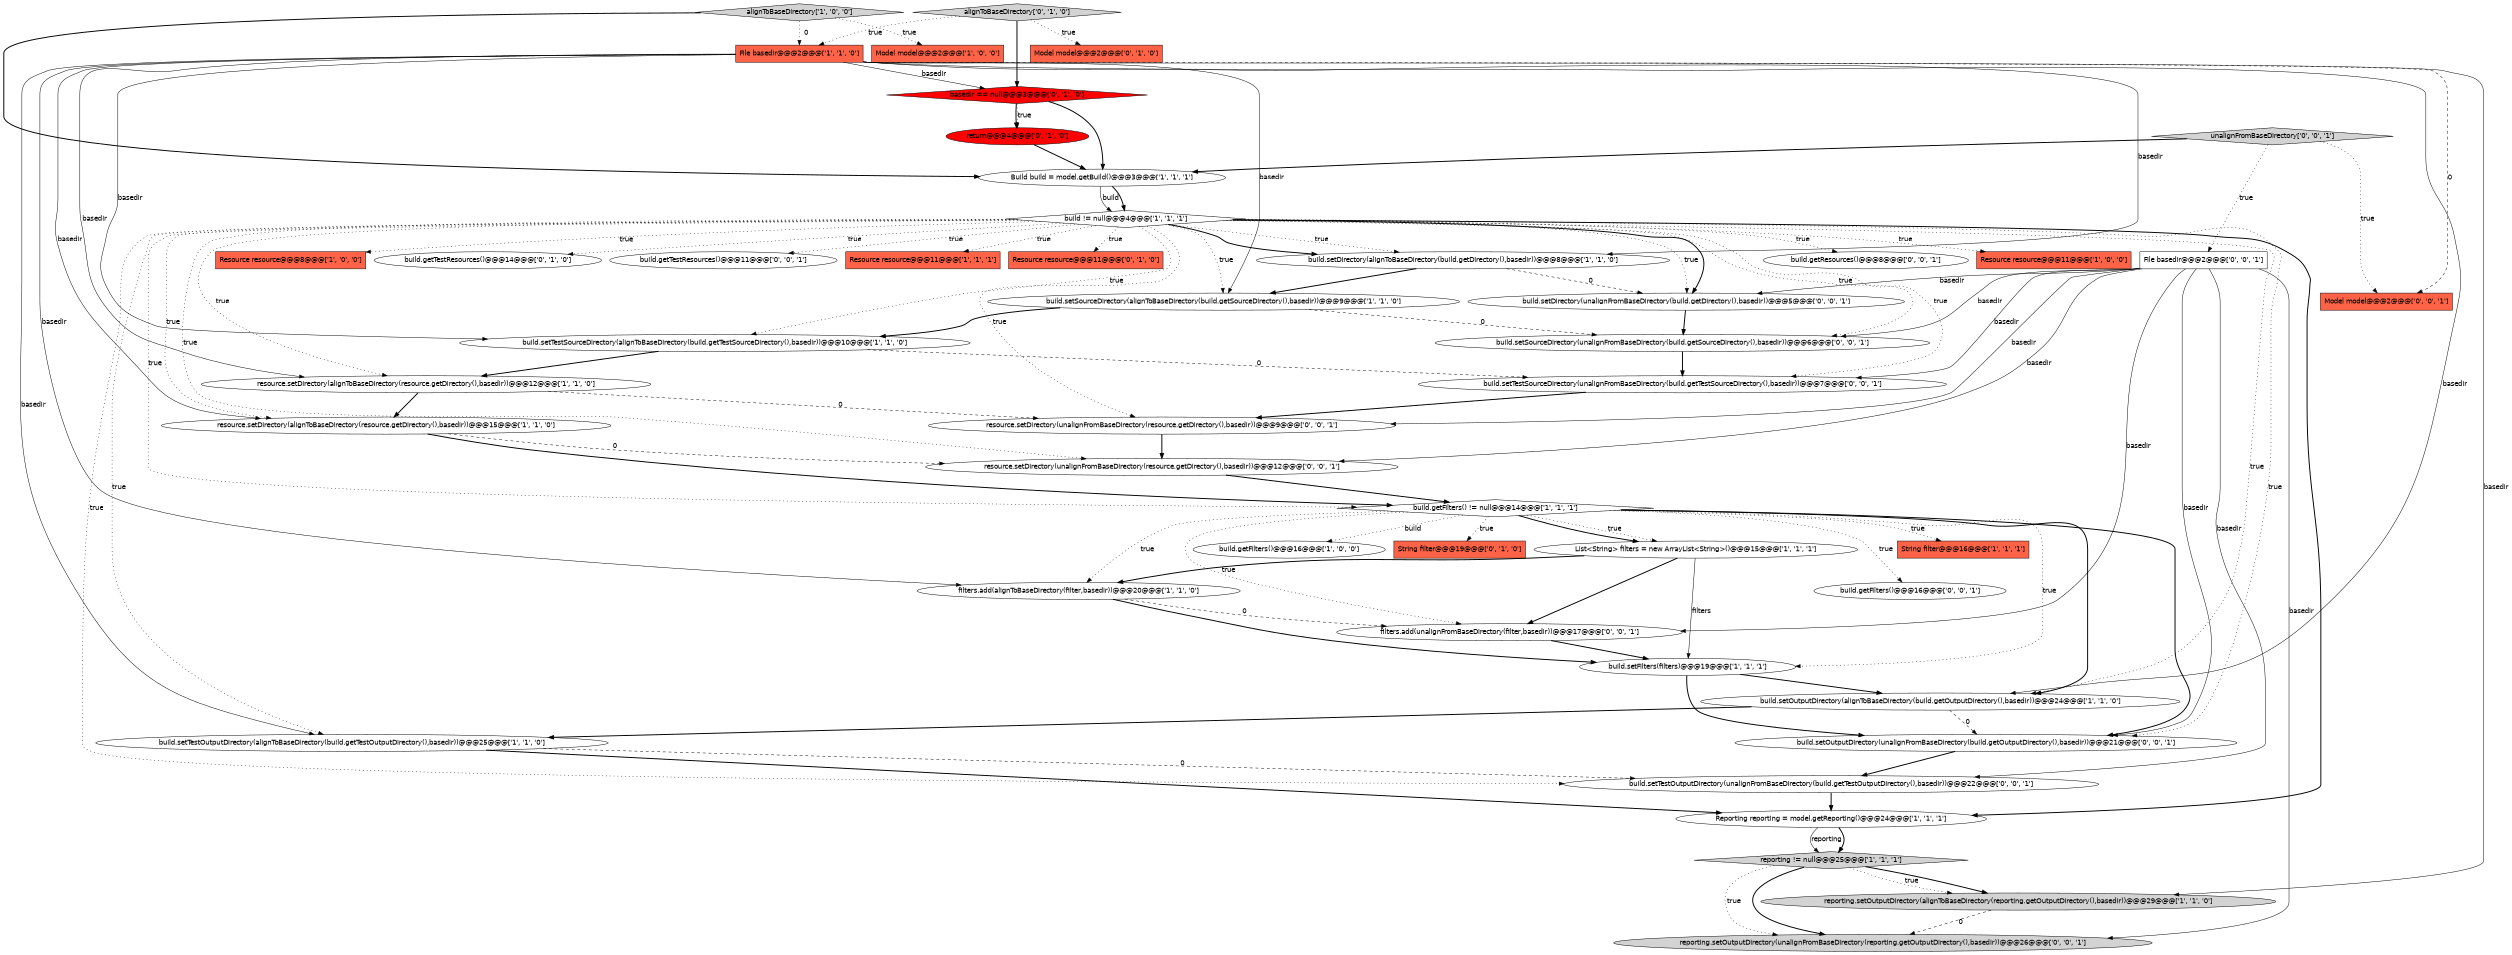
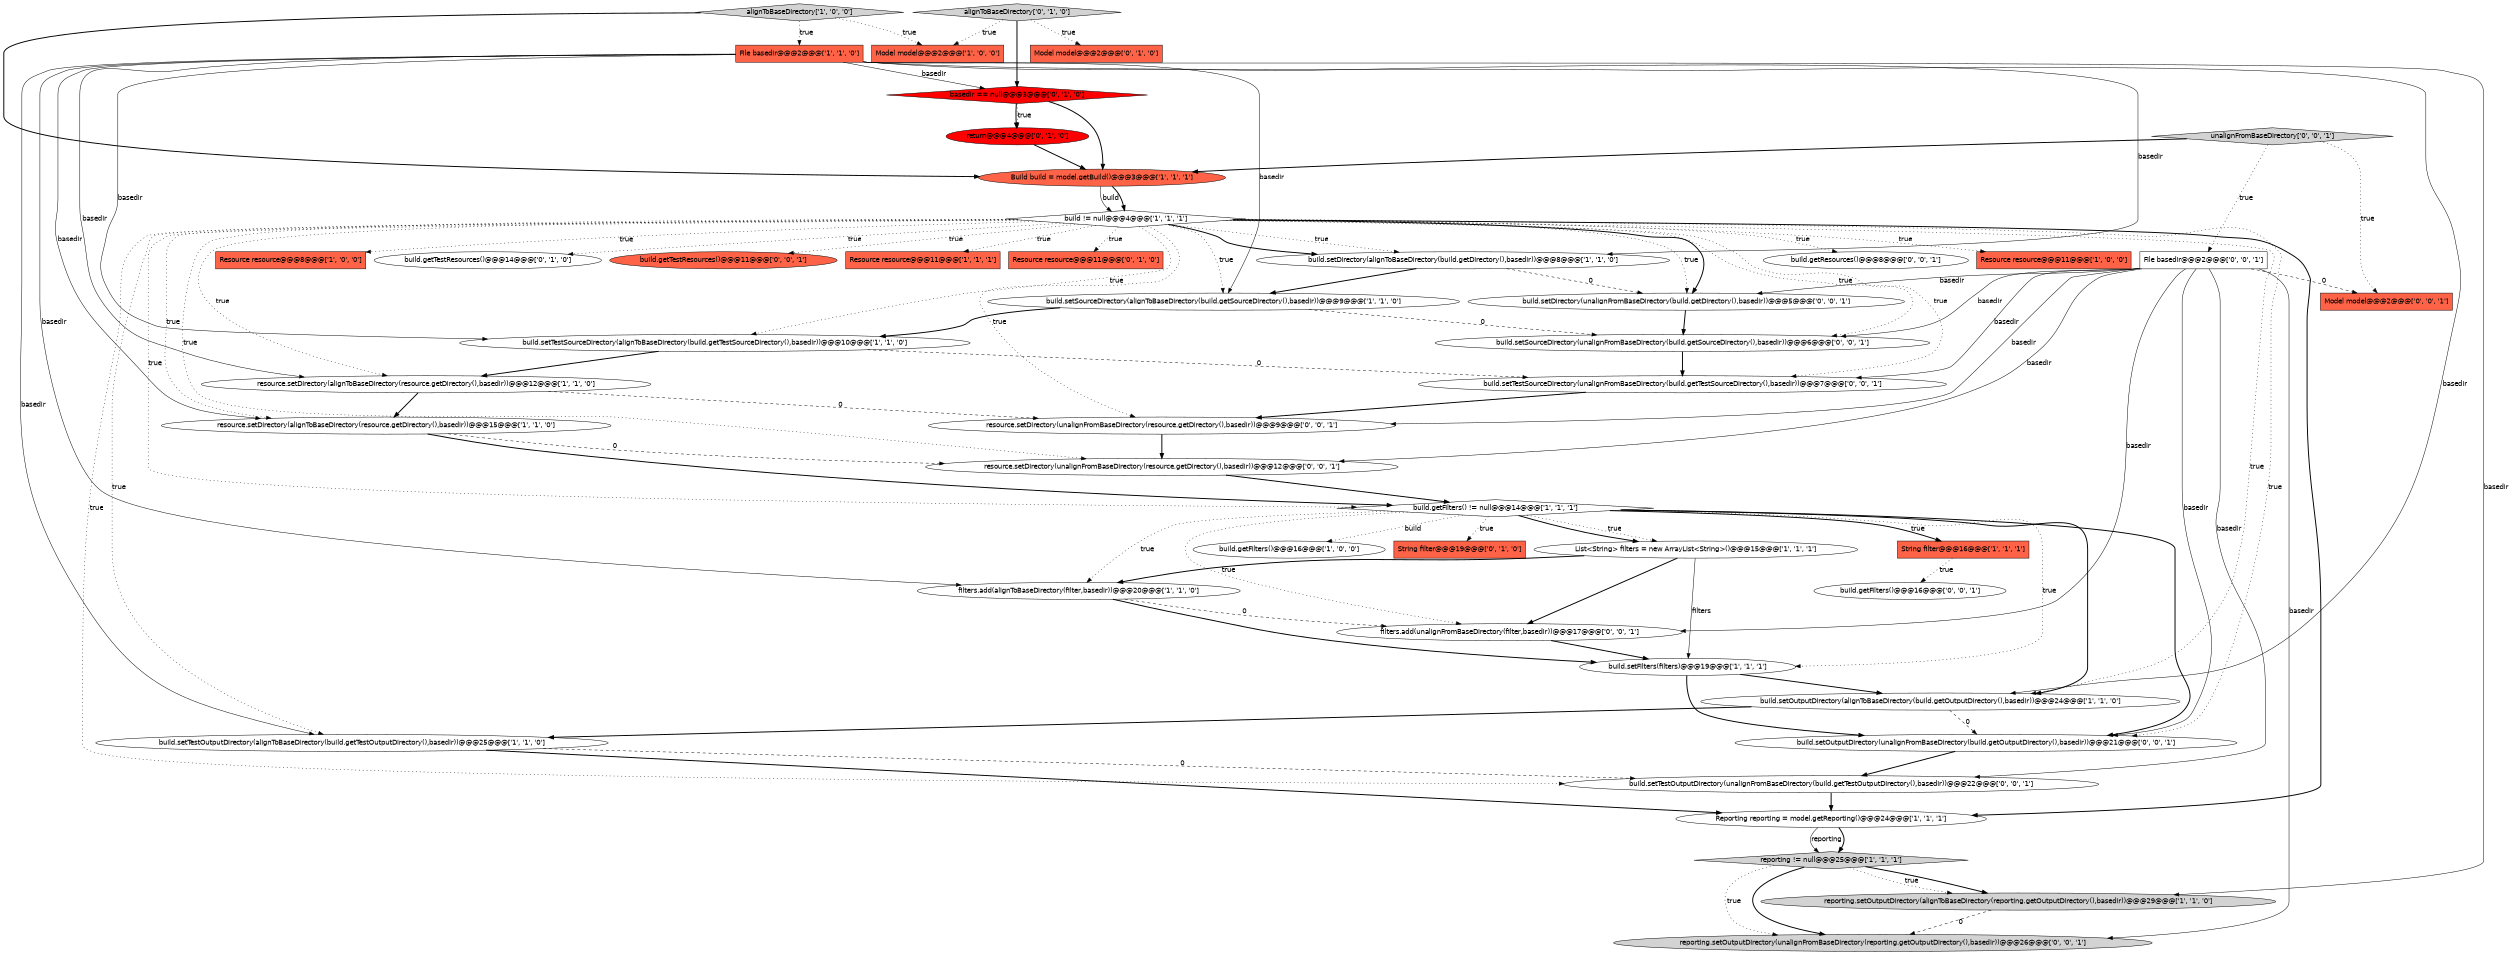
edge "alignToBaseDirectory['0', '1', '0']" -> "File basedir@@@2@@@['1', '1', '0']": now "alignToBaseDirectory['0', '1', '0']" -> "Model model@@@2@@@['1', '0', '0']"
edge "alignToBaseDirectory['1', '0', '0']" -> "File basedir@@@2@@@['1', '1', '0']": label "0" -> "true"
edge "File basedir@@@2@@@['1', '1', '0']" -> "Model model@@@2@@@['0', '0', '1']": now "File basedir@@@2@@@['0', '0', '1']" -> "Model model@@@2@@@['0', '0', '1']"
node "Build build = model.getBuild()@@@3@@@['1', '1', '1']": fillcolor white -> tomato
node "build.getTestResources()@@@11@@@['0', '0', '1']": fillcolor white -> tomato
edge "build.getFilters() != null@@@14@@@['1', '1', '1']" -> "String filter@@@16@@@['1', '1', '1']": style dotted -> bold
edge "build.getFilters() != null@@@14@@@['1', '1', '1']" -> "build.getFilters()@@@16@@@['0', '0', '1']": now "String filter@@@16@@@['1', '1', '1']" -> "build.getFilters()@@@16@@@['0', '0', '1']"
